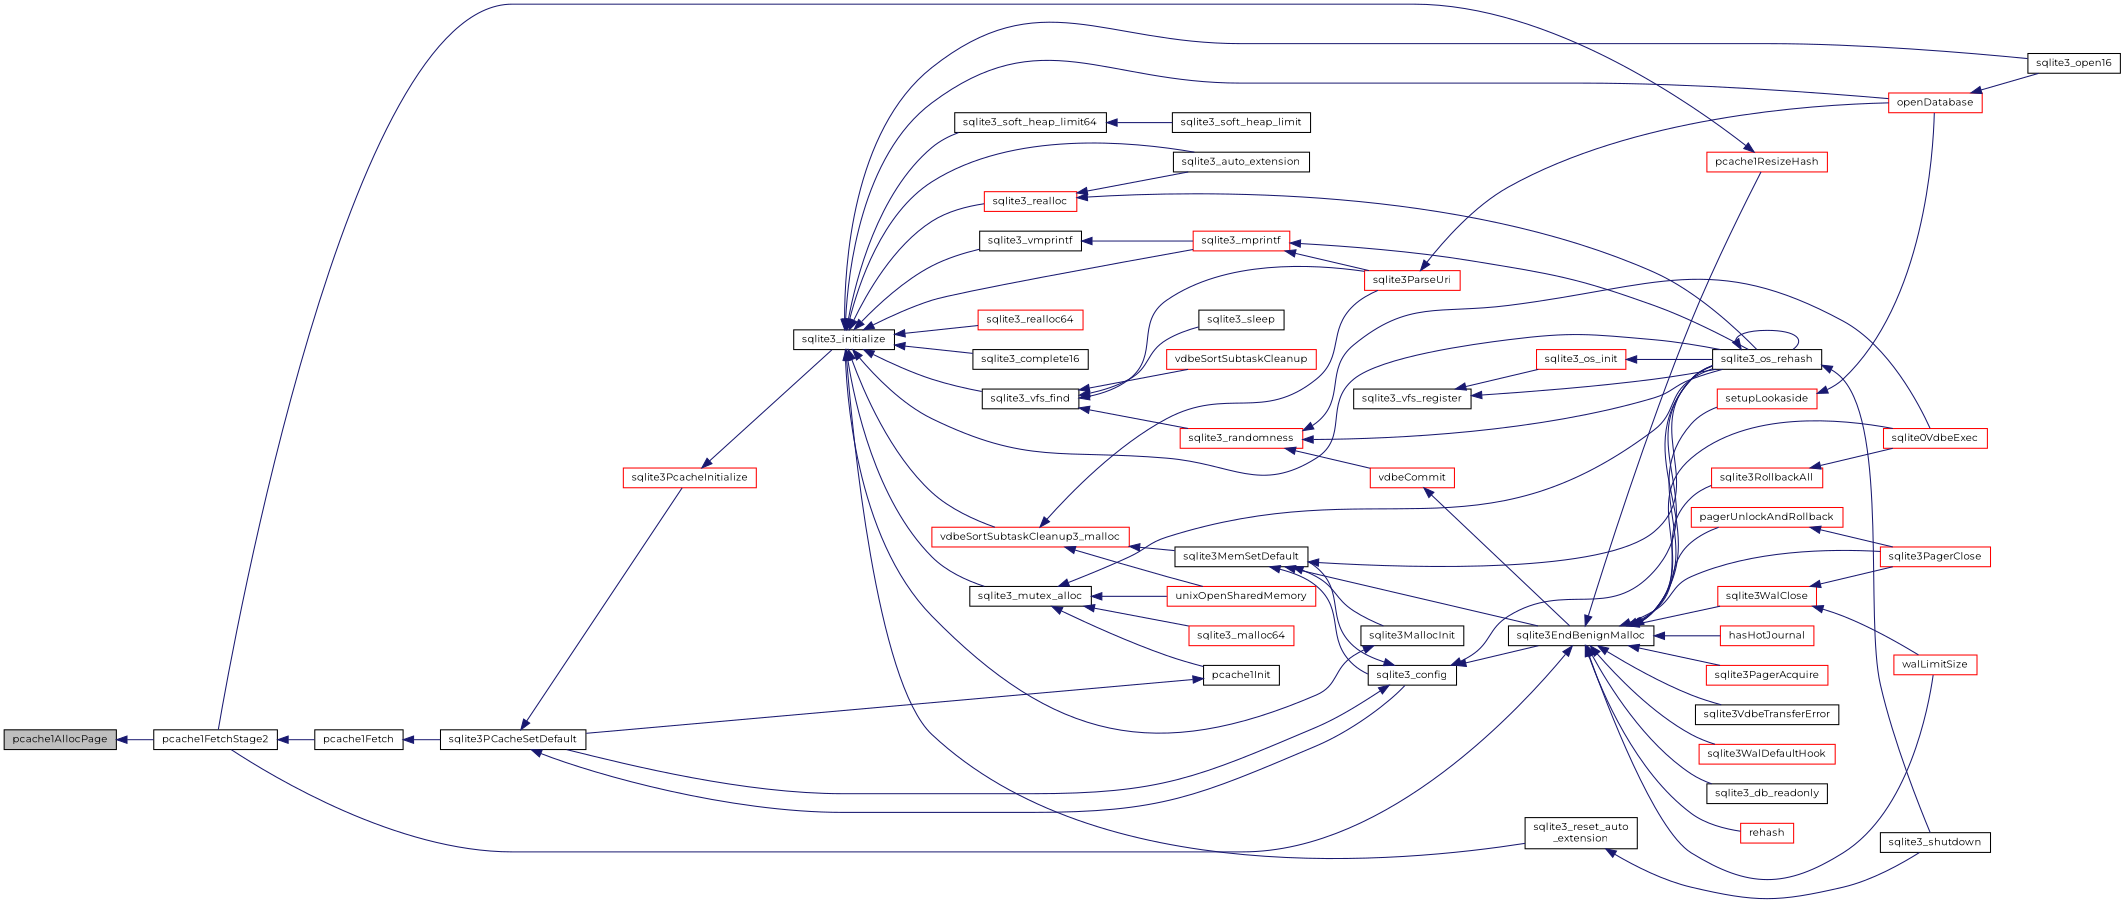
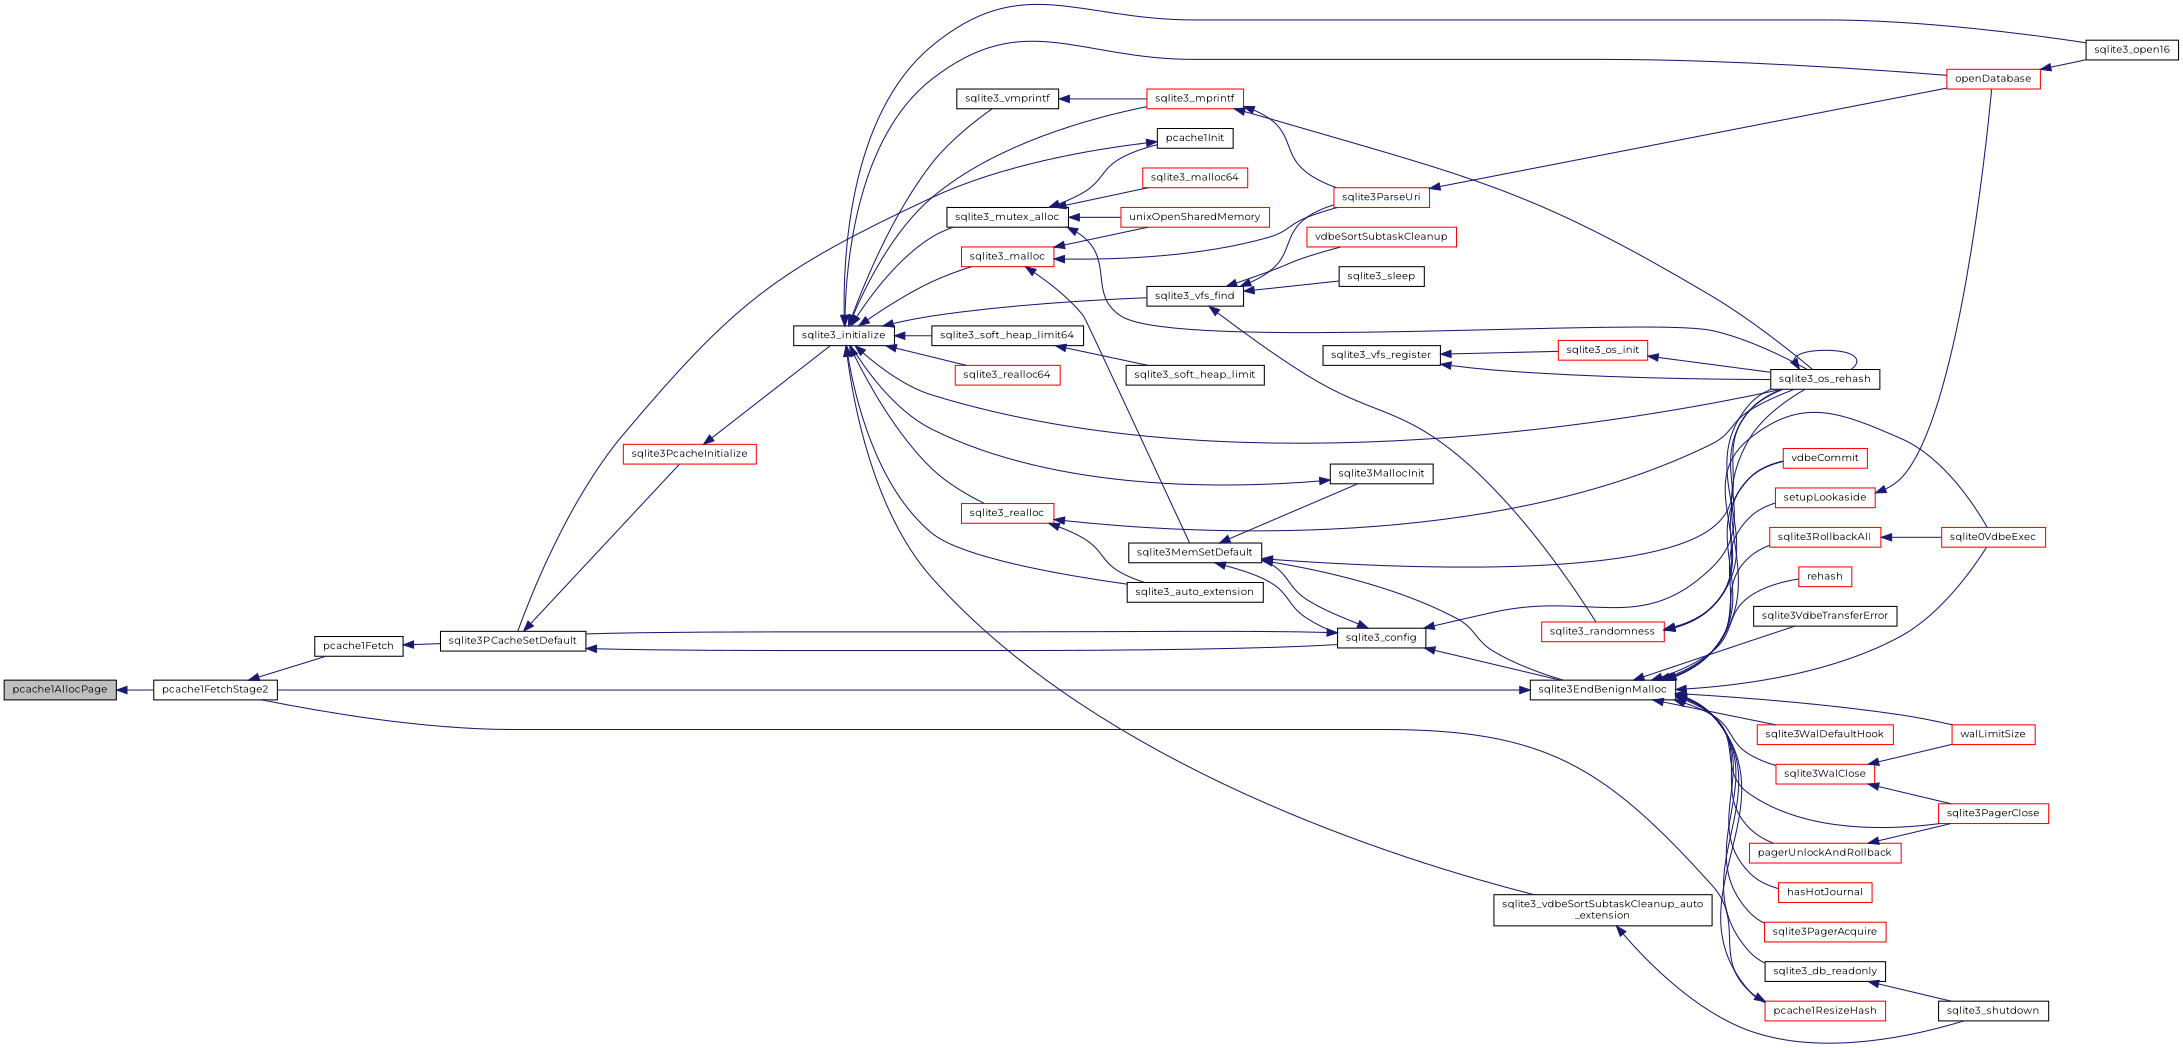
node "sqlite3_complete16": removed
node "vdbeSortSubtaskCleanup3_malloc": label "vdbeSortSubtaskCleanup3_malloc" -> "sqlite3_malloc"
edge "sqlite3EndBenignMalloc" -> "vdbeCommit": reversed
edge "sqlite3_shutdown" -> "sqlite3_os_rehash": now "sqlite3_shutdown" -> "sqlite3_db_readonly"
node "sqlite3_reset_auto _extension": label "sqlite3_reset_auto _extension" -> "sqlite3_vdbeSortSubtaskCleanup_auto _extension"
